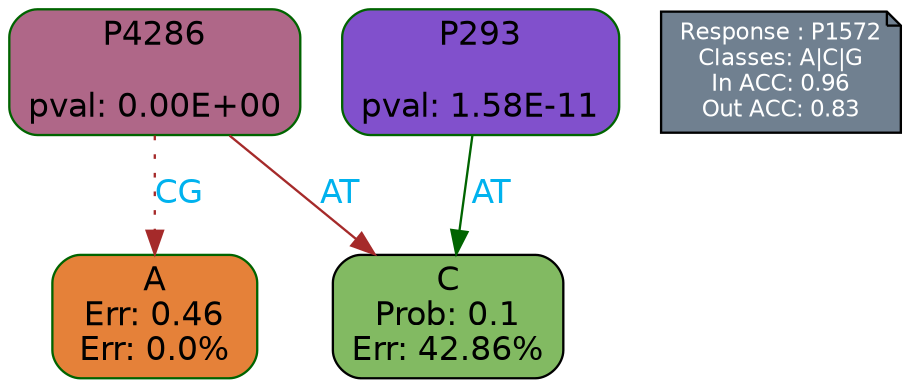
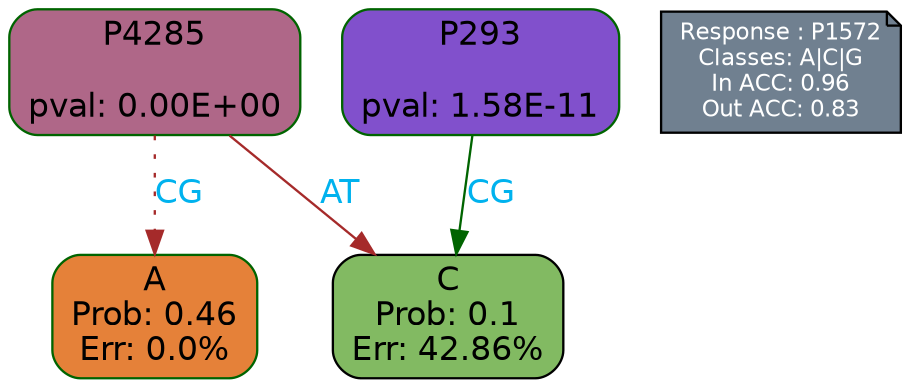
node "P4286 pval: 0.00E+00": label "P4286 pval: 0.00E+00" -> "P4285 pval: 0.00E+00"
edge "P293 pval: 1.58E-11" -> "C Prob: 0.1 Err: 42.86%": label "AT" -> "CG"
node "A Err: 0.46 Err: 0.0%": label "A Err: 0.46 Err: 0.0%" -> "A Prob: 0.46 Err: 0.0%"
